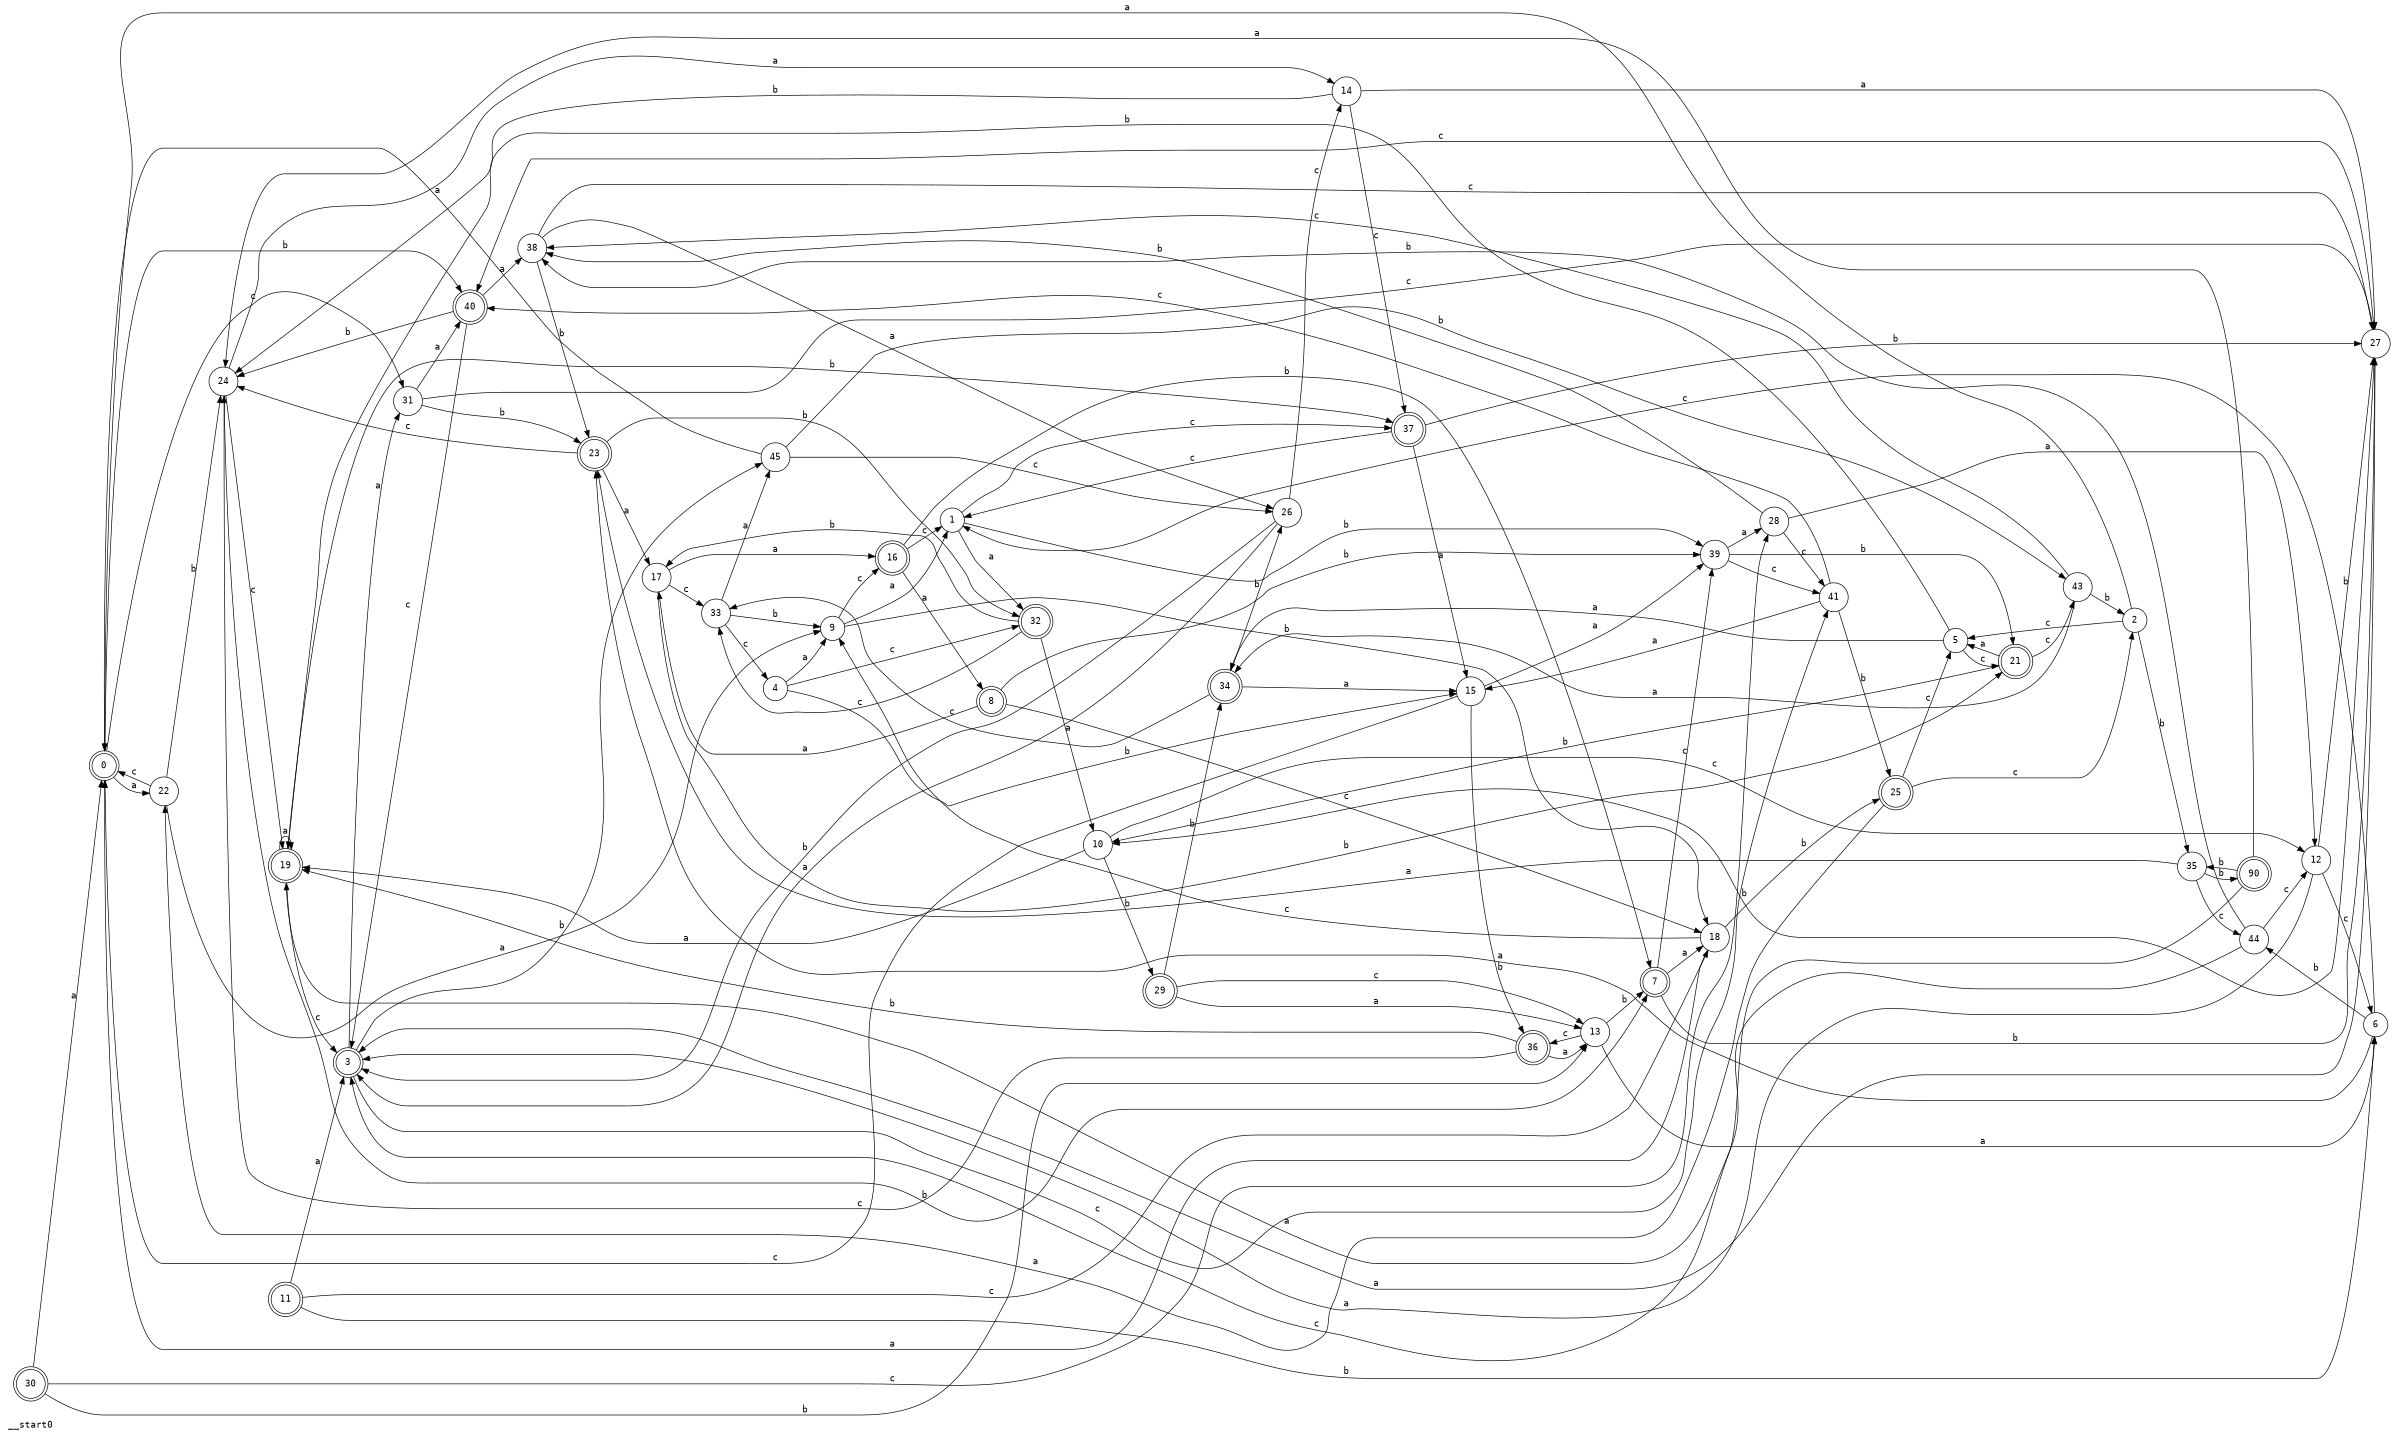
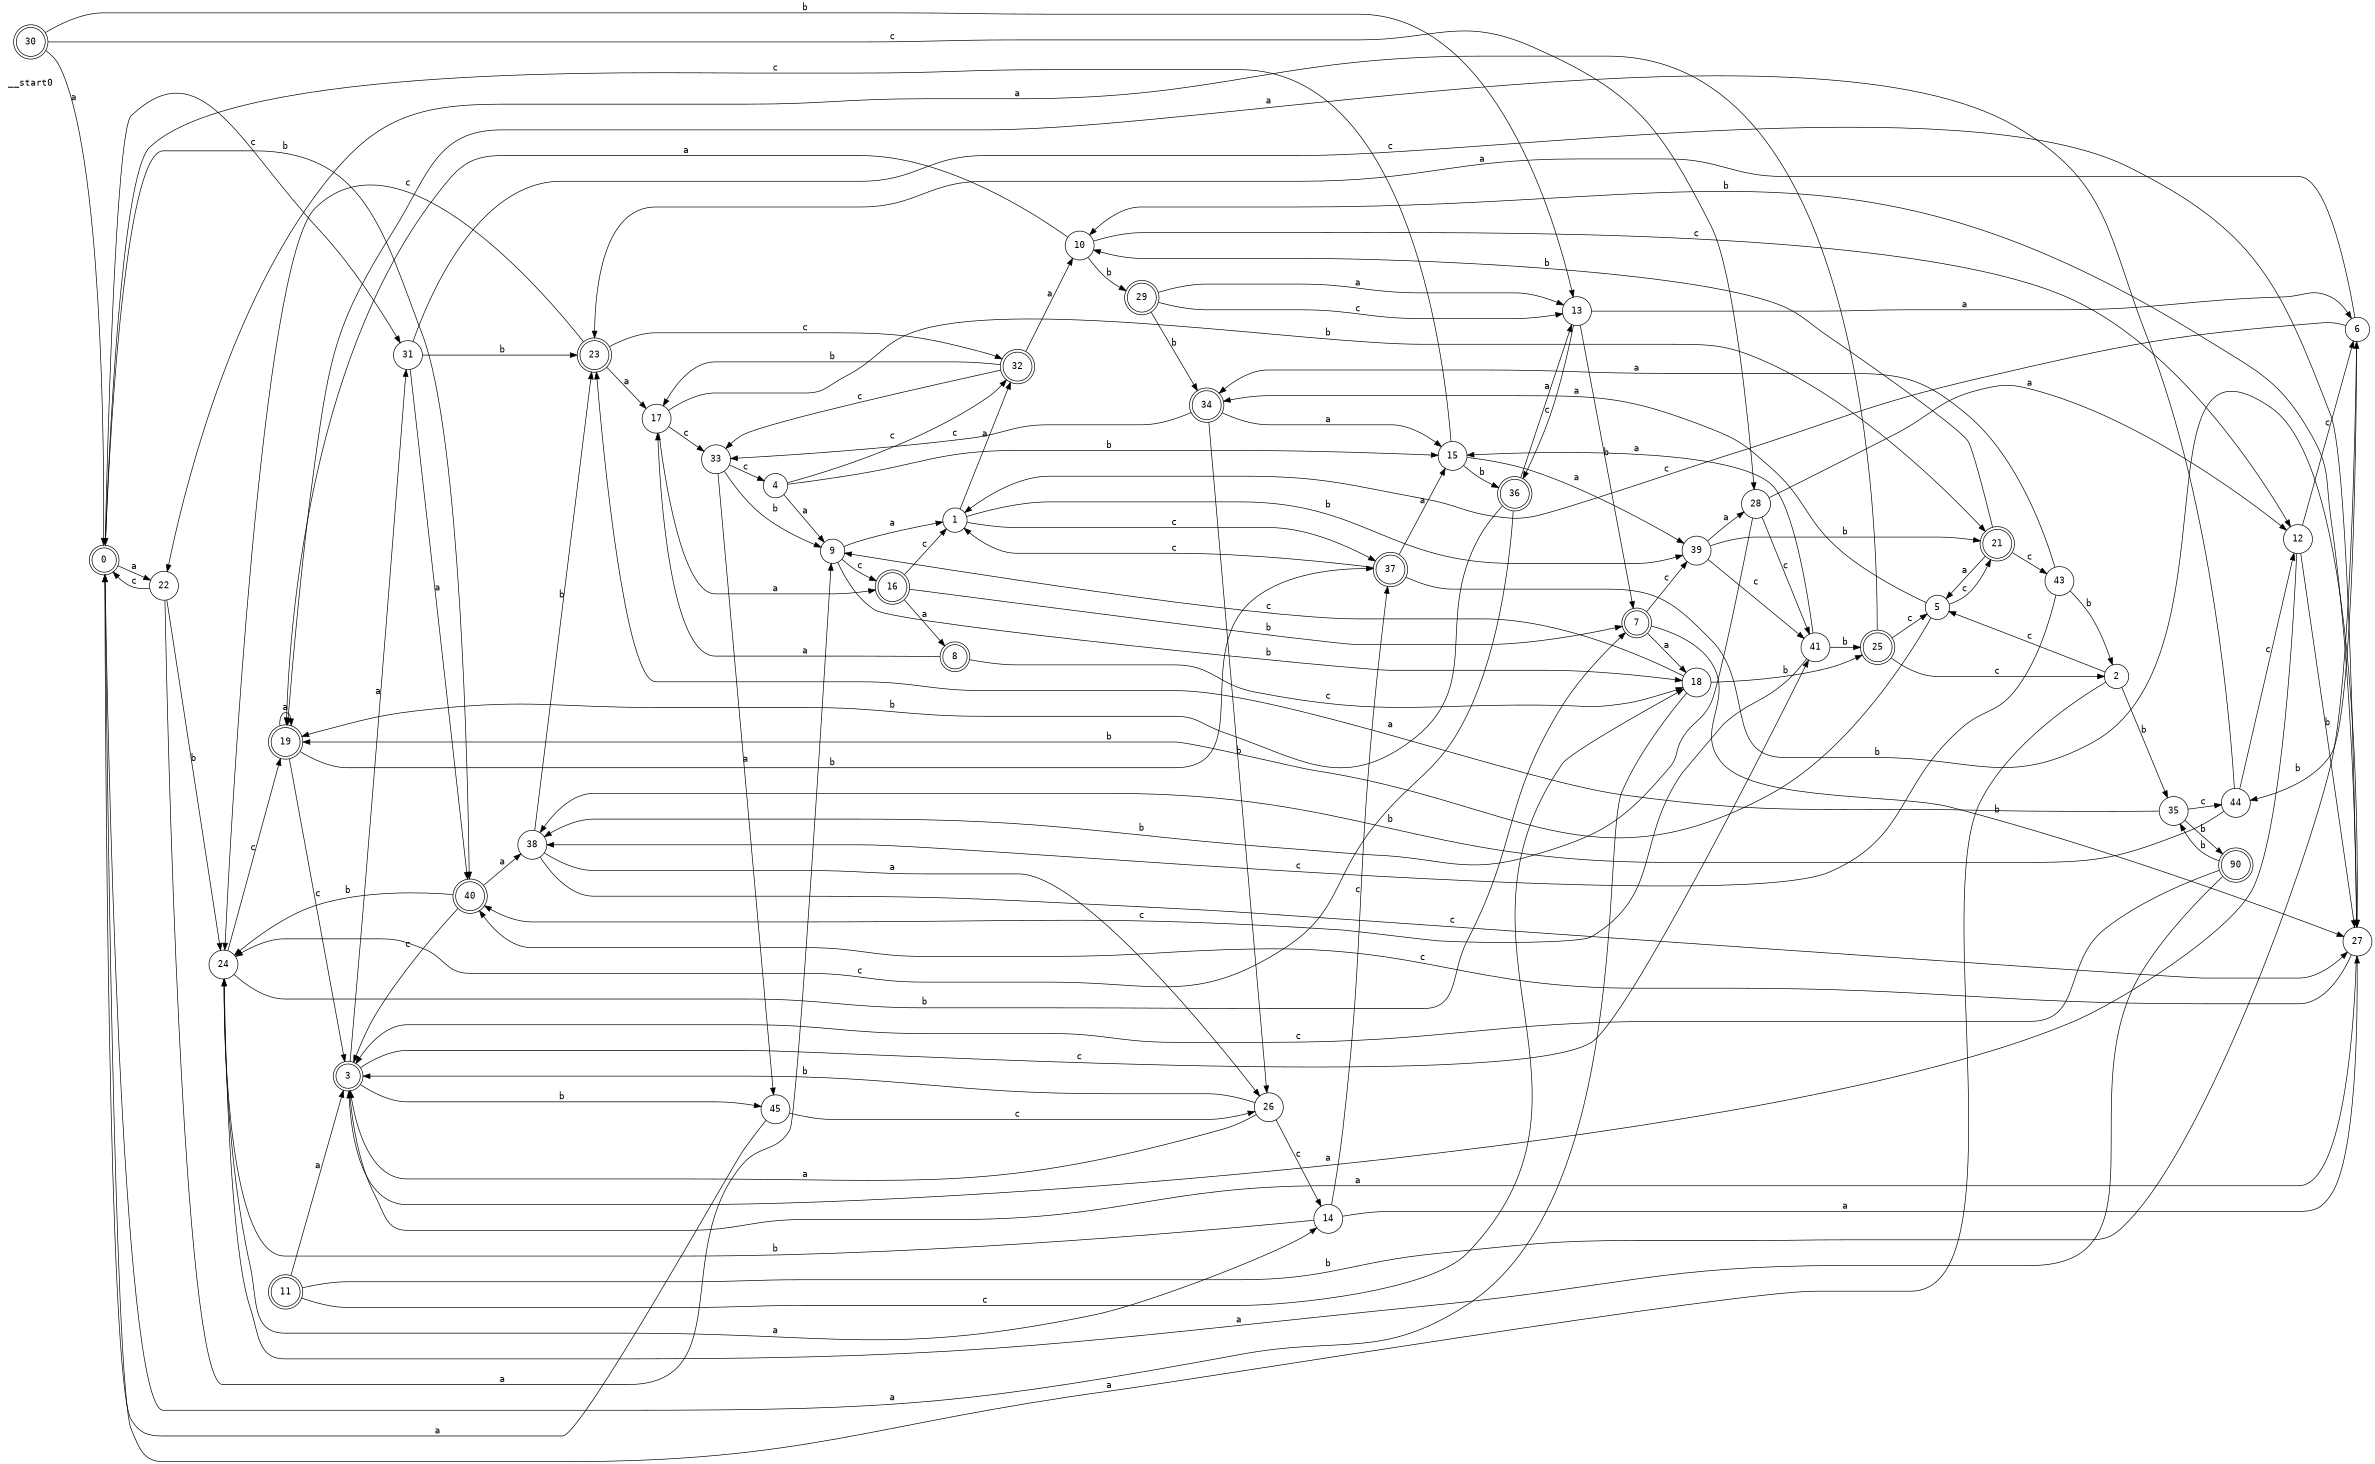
edge "45" -> "43": removed, label "b"
edge "23" -> "32": label "b" -> "c"
edge "8" -> "39": removed, label "b"
